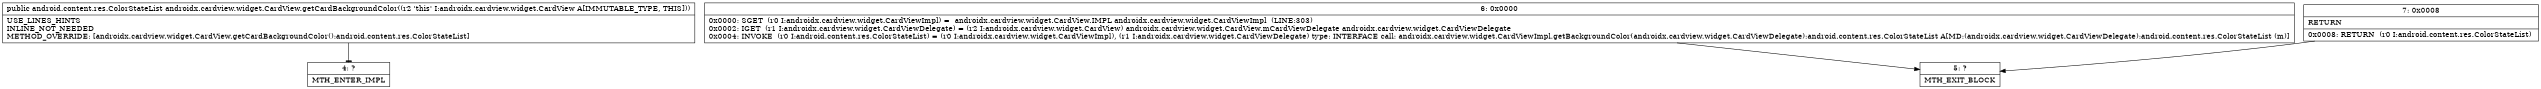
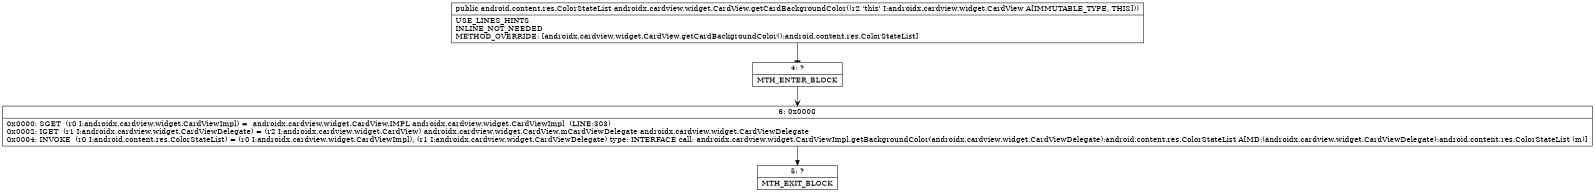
node "7: 0x0008": removed
node "4: ?": text "MTH_ENTER_IMPL" -> "MTH_ENTER_BLOCK"
edge "4: ?" -> "6: 0x0000": added
